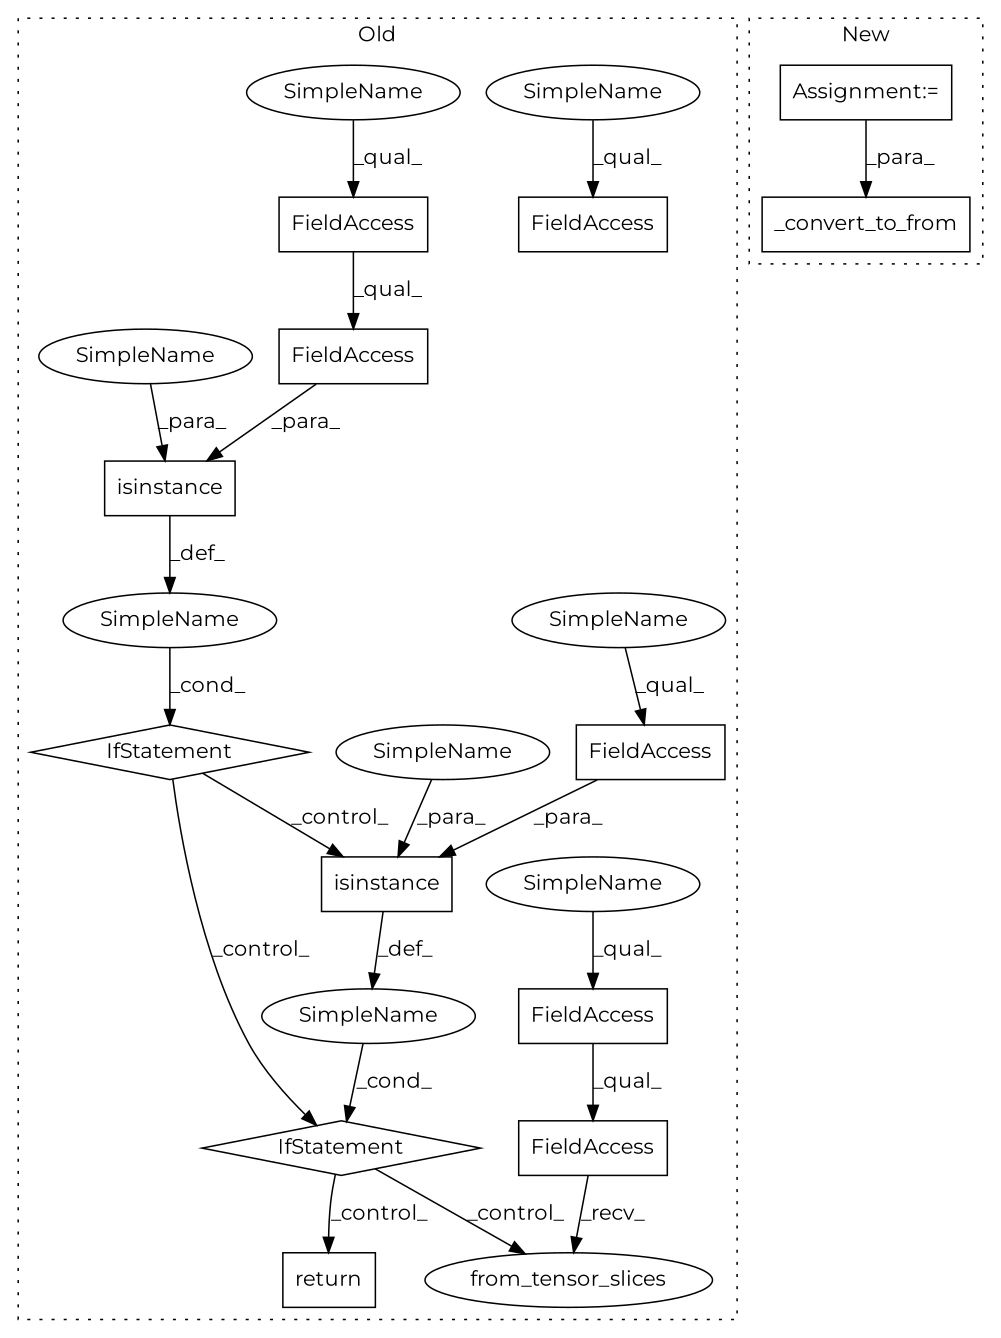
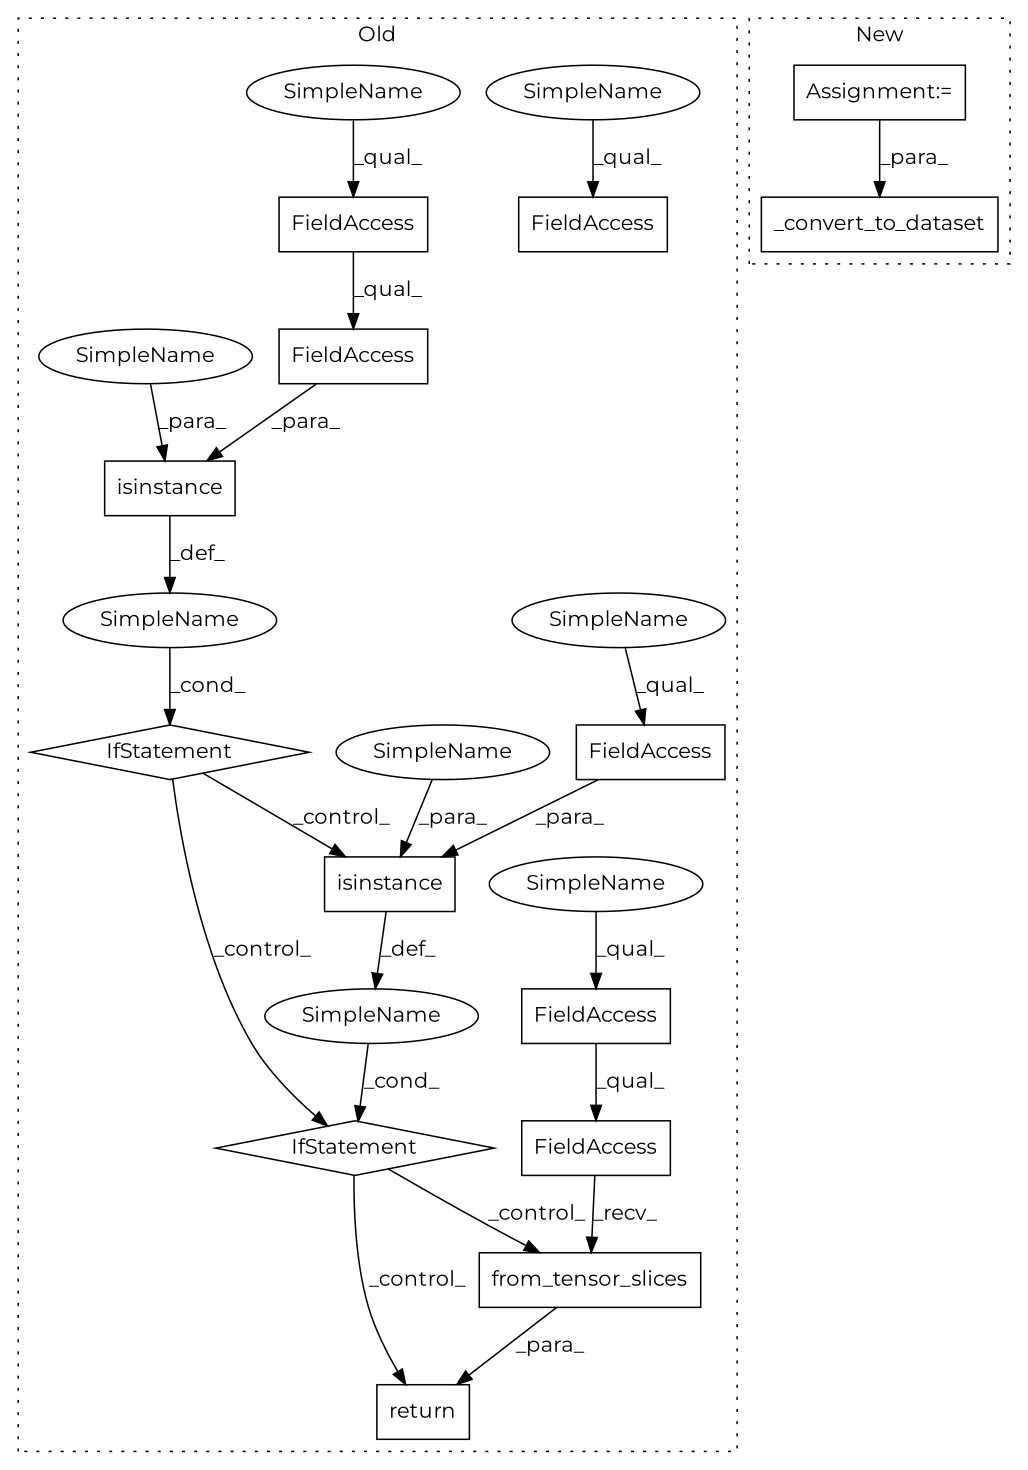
node "_convert_to_from": label "_convert_to_from" -> "_convert_to_dataset"
node "from_tensor_slices": shape ellipse -> box
edge "from_tensor_slices" -> "return": added, label "_para_"
